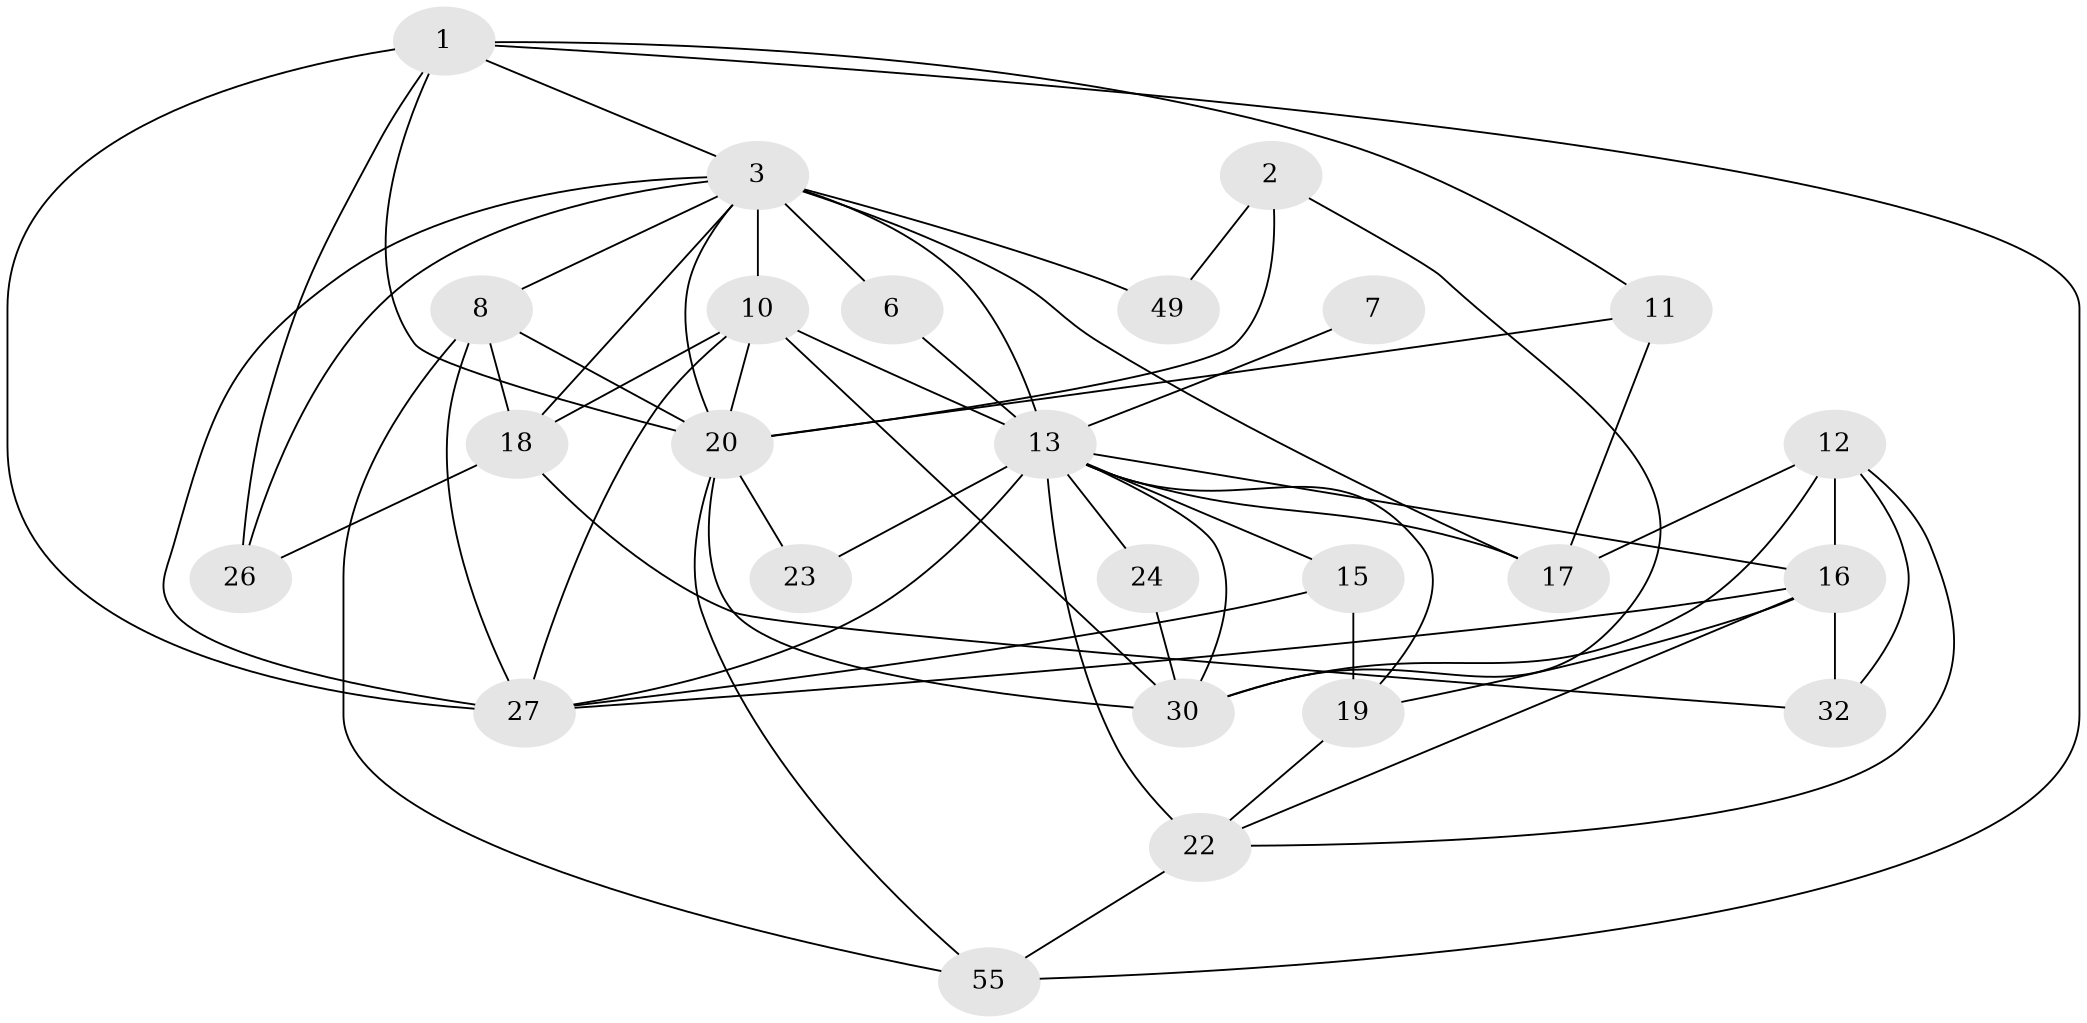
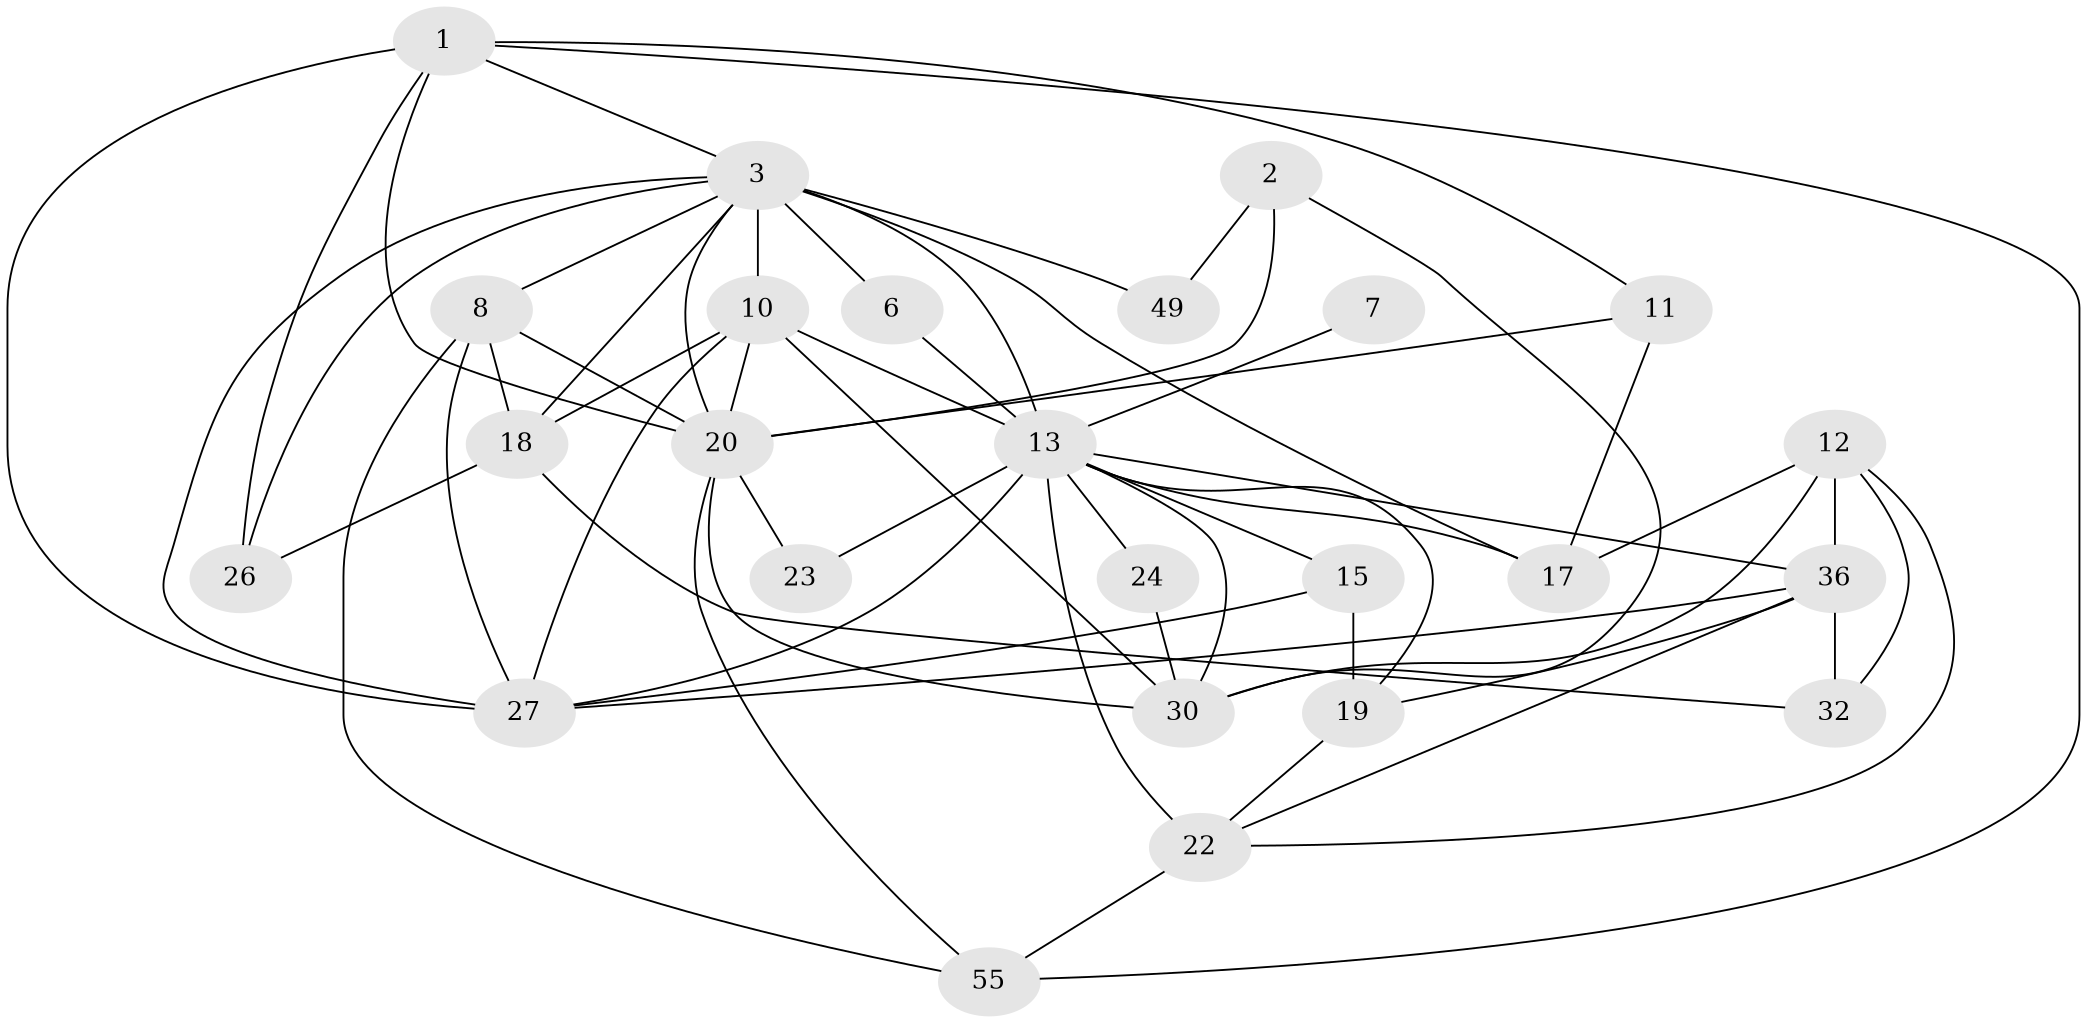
node "16": label "16" -> "36"
